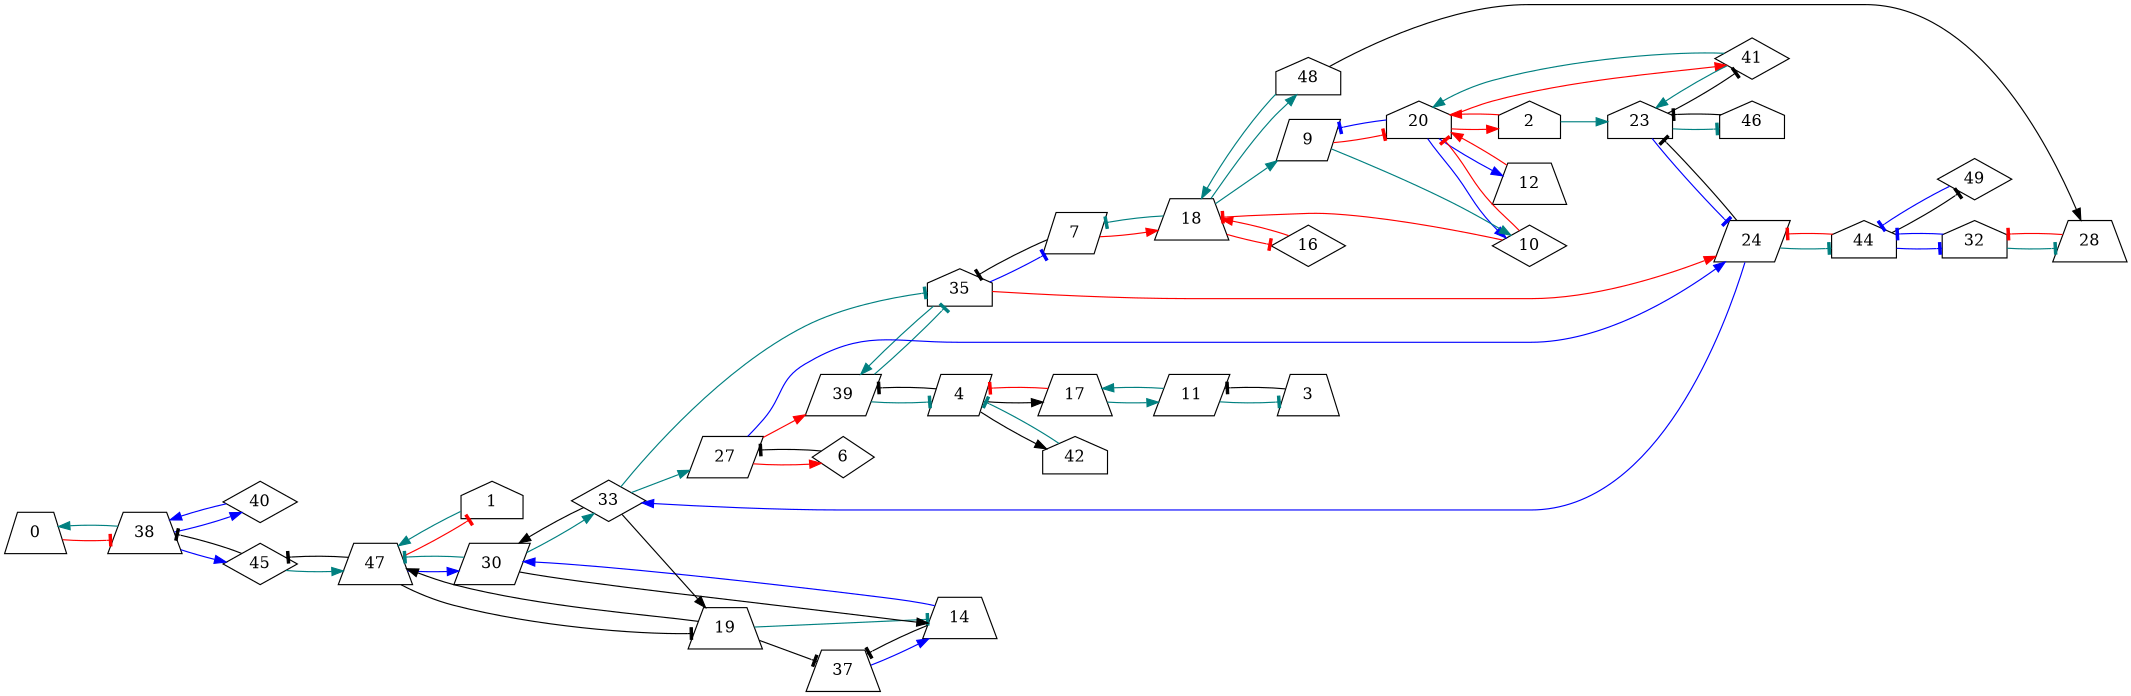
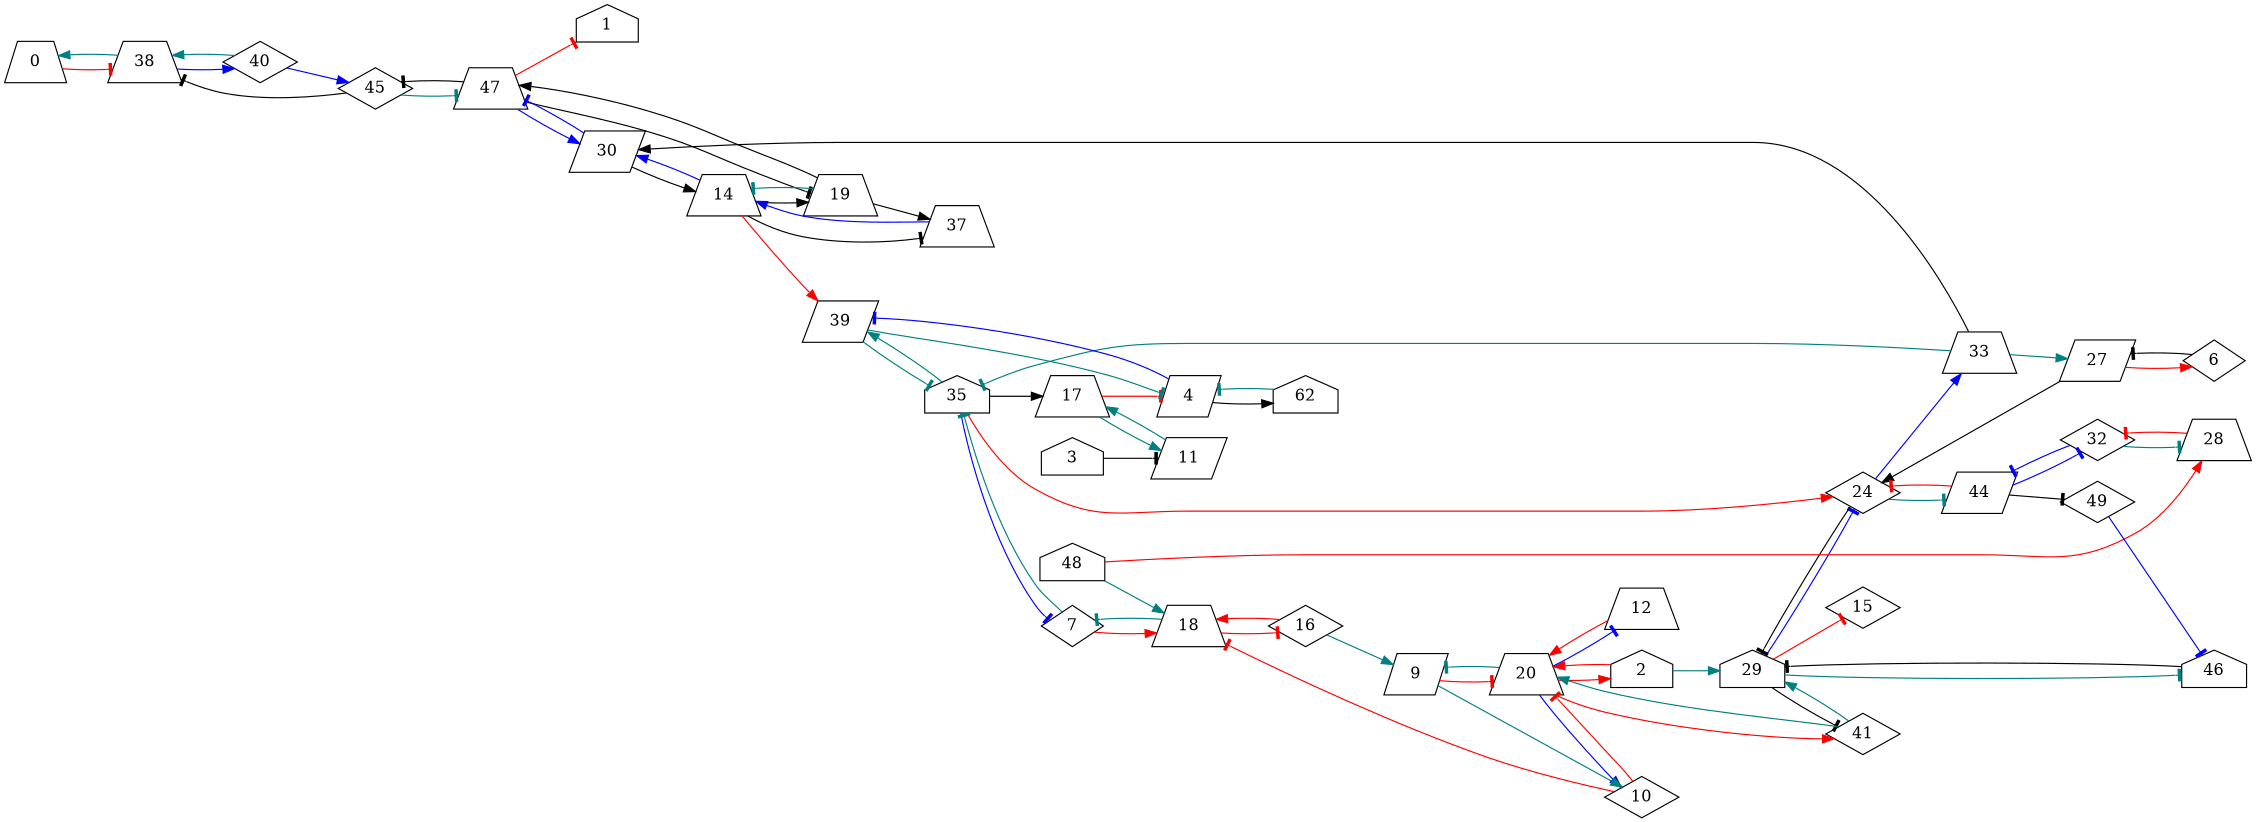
edge "48" -> "28": color black -> red
node "20": shape house -> trapezium
node "23": label "23" -> "29"
edge "20" -> "9": color blue -> teal
edge "18" -> "48": removed
edge "20" -> "12": arrowhead normal -> tee
edge "18" -> "9": now "16" -> "9"
edge "49" -> "44": now "49" -> "46"
node "7": shape parallelogram -> diamond
node "24": shape parallelogram -> diamond
node "44": shape house -> parallelogram
node "32": shape house -> diamond
edge "7" -> "35": color black -> teal
edge "27" -> "24": color blue -> black
edge "4" -> "39": color black -> blue
node "3": shape trapezium -> house
edge "4" -> "17": now "35" -> "17"
edge "11" -> "3": removed
edge "27" -> "39": now "14" -> "39"
node "42": label "42" -> "62"
node "33": shape diamond -> trapezium
edge "40" -> "38": color blue -> teal
edge "1" -> "47": removed
edge "30" -> "33": removed
edge "38" -> "45": now "40" -> "45"
edge "30" -> "47": color teal -> blue
edge "33" -> "19": now "14" -> "19"
edge "45" -> "47": arrowhead normal -> tee
node "15": added
edge "19" -> "37": arrowhead tee -> normal
